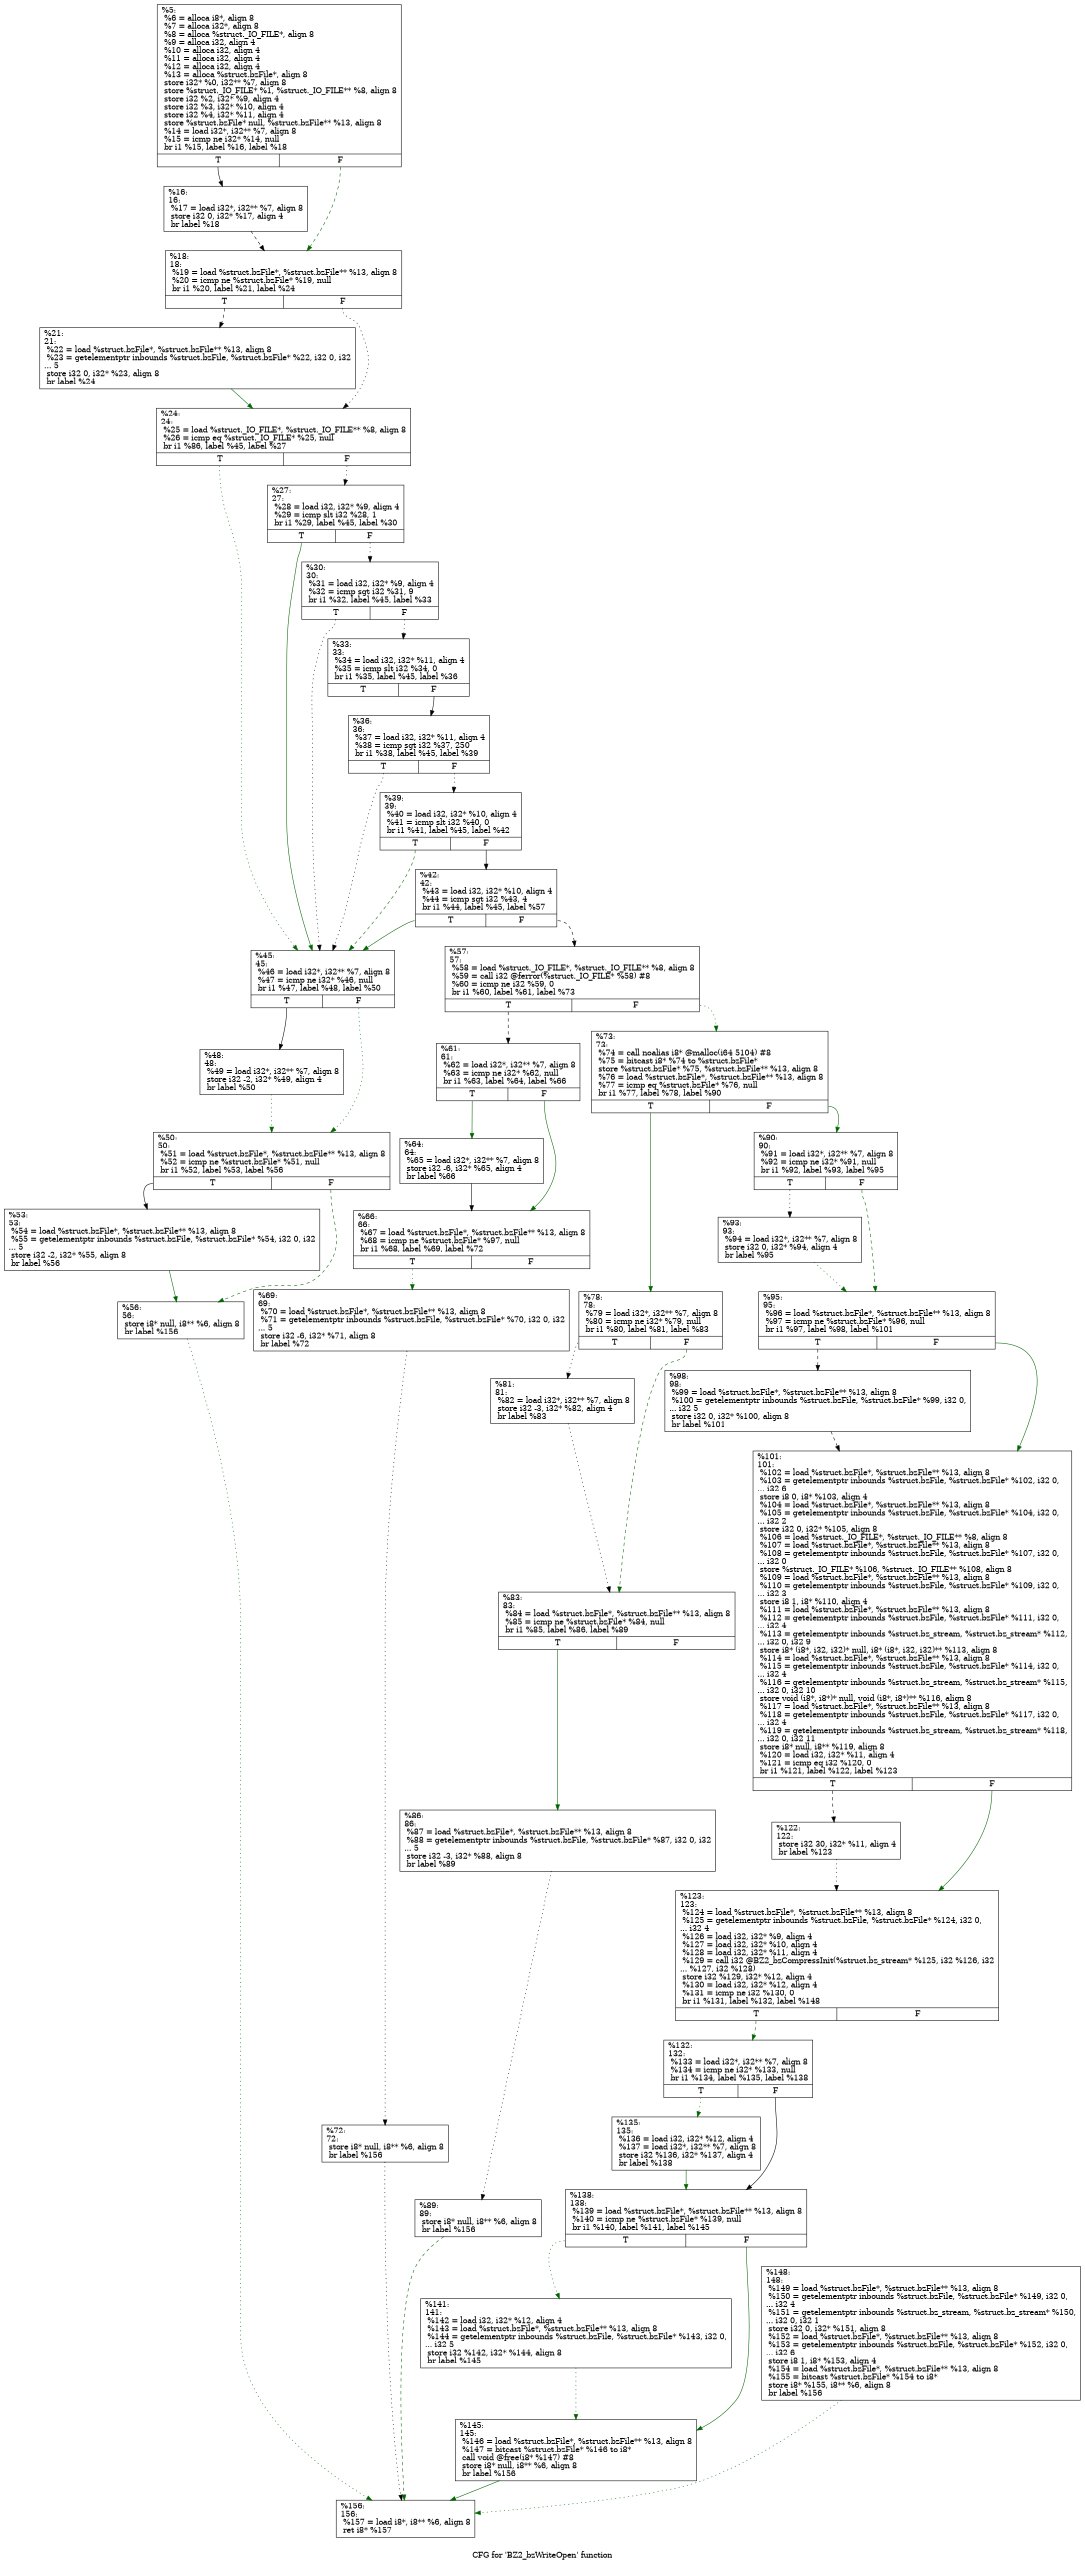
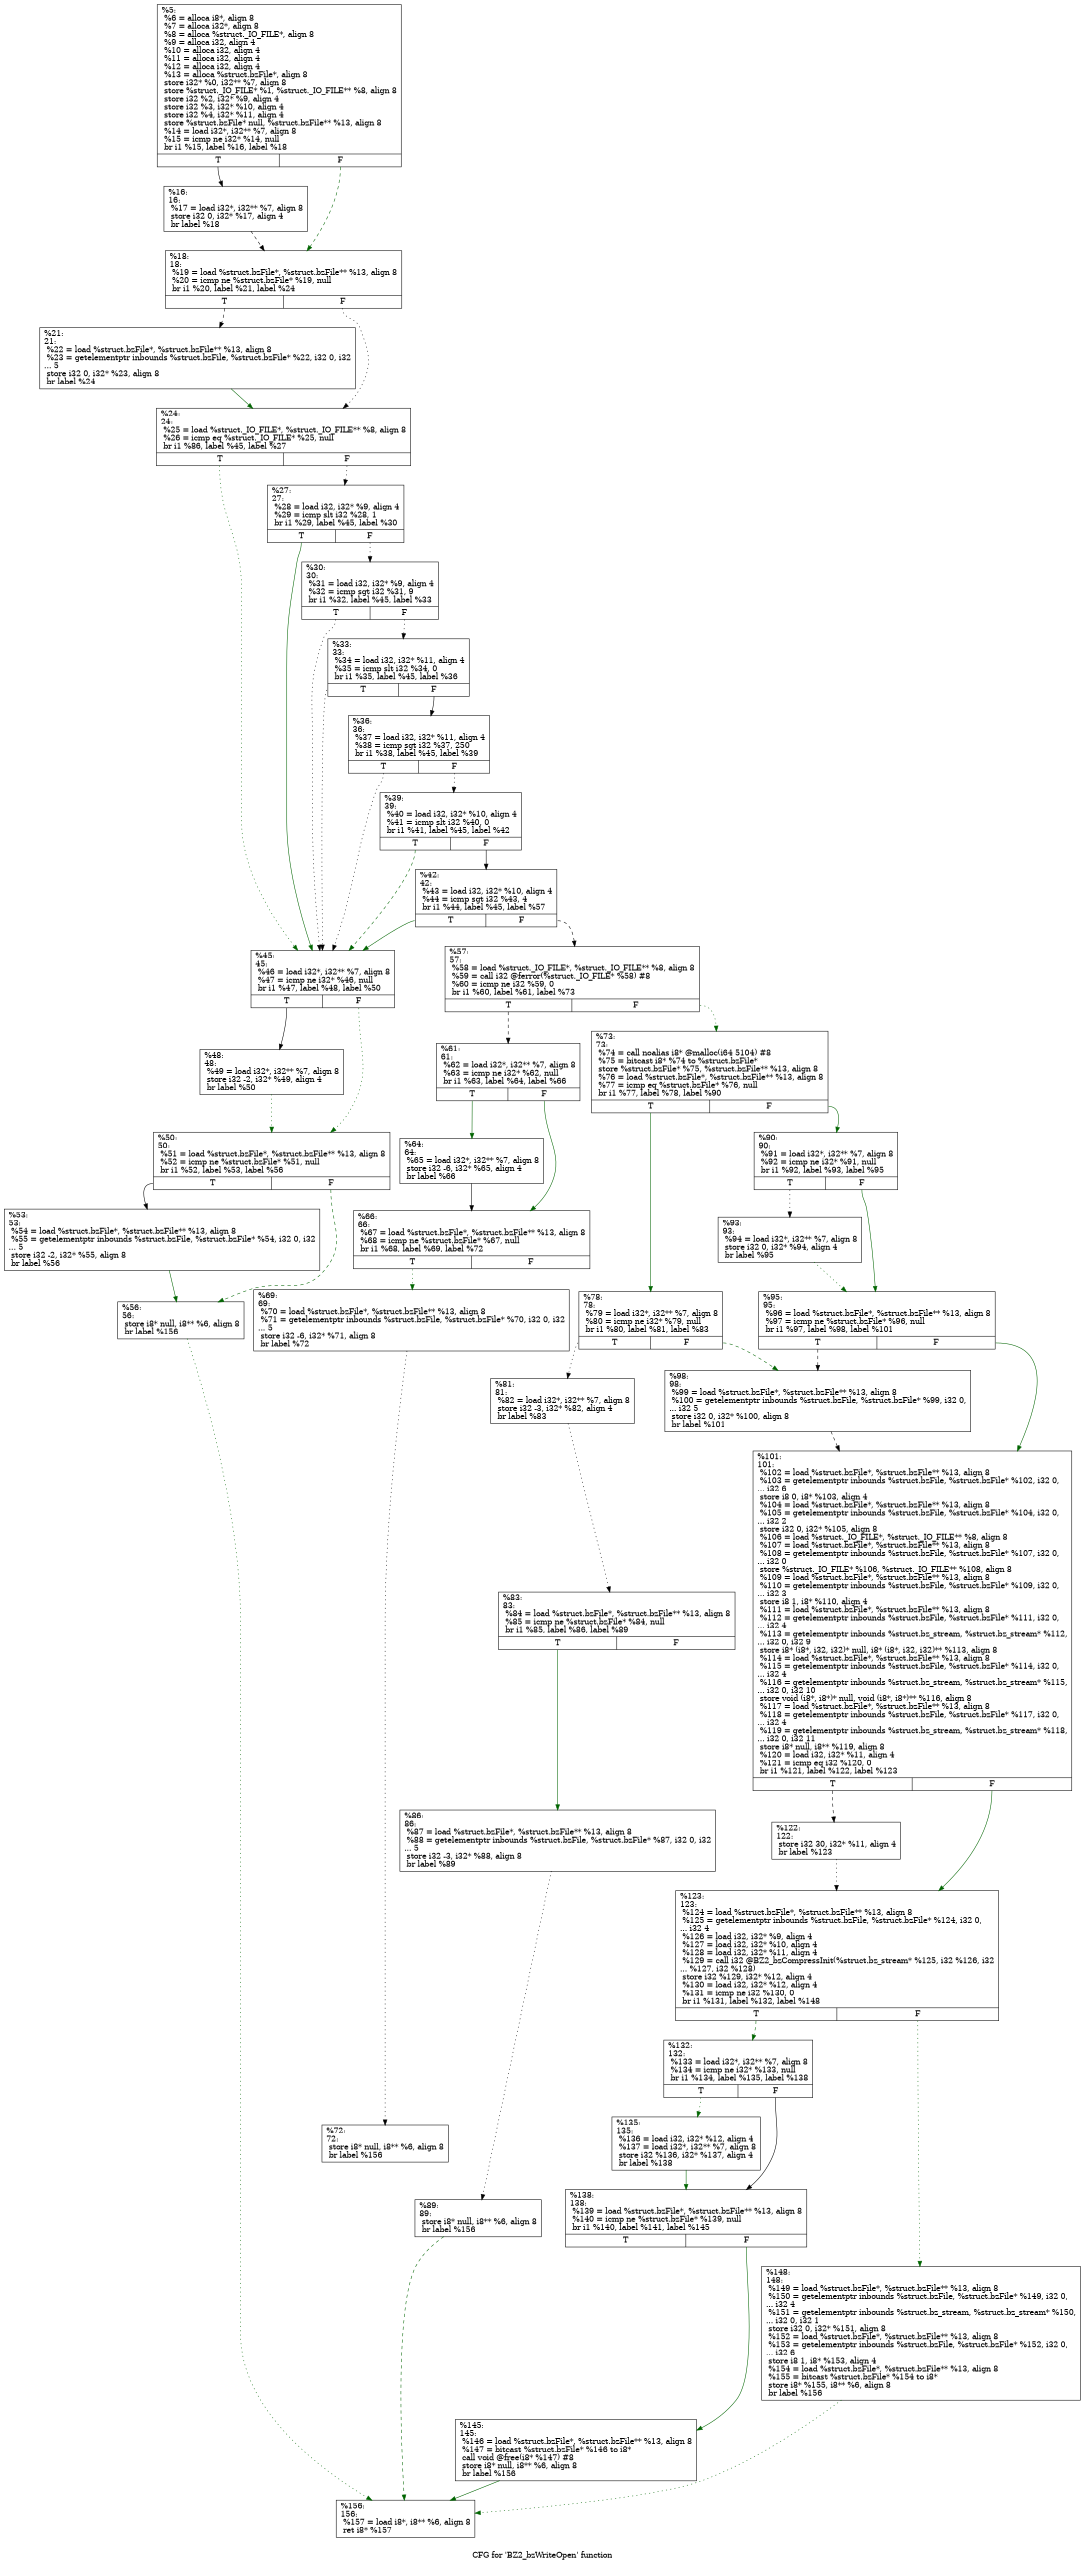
edge "%33:" -> "%45:": added
edge "%90:" -> "%95:": style dashed -> solid
node "%66:": text "%68 = icmp ne %struct.bzFile* %97, null" -> "%68 = icmp ne %struct.bzFile* %67, null"
edge "%78:" -> "%83:": now "%78:" -> "%98:"
edge "%123:" -> "%148:": added
edge "%72:" -> "%156:": removed
node "%141:": removed
